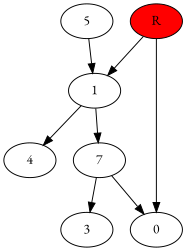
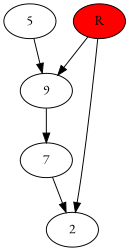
node "1": label "1" -> "9"
node "4": removed
node "3": removed
node "0": label "0" -> "2"
